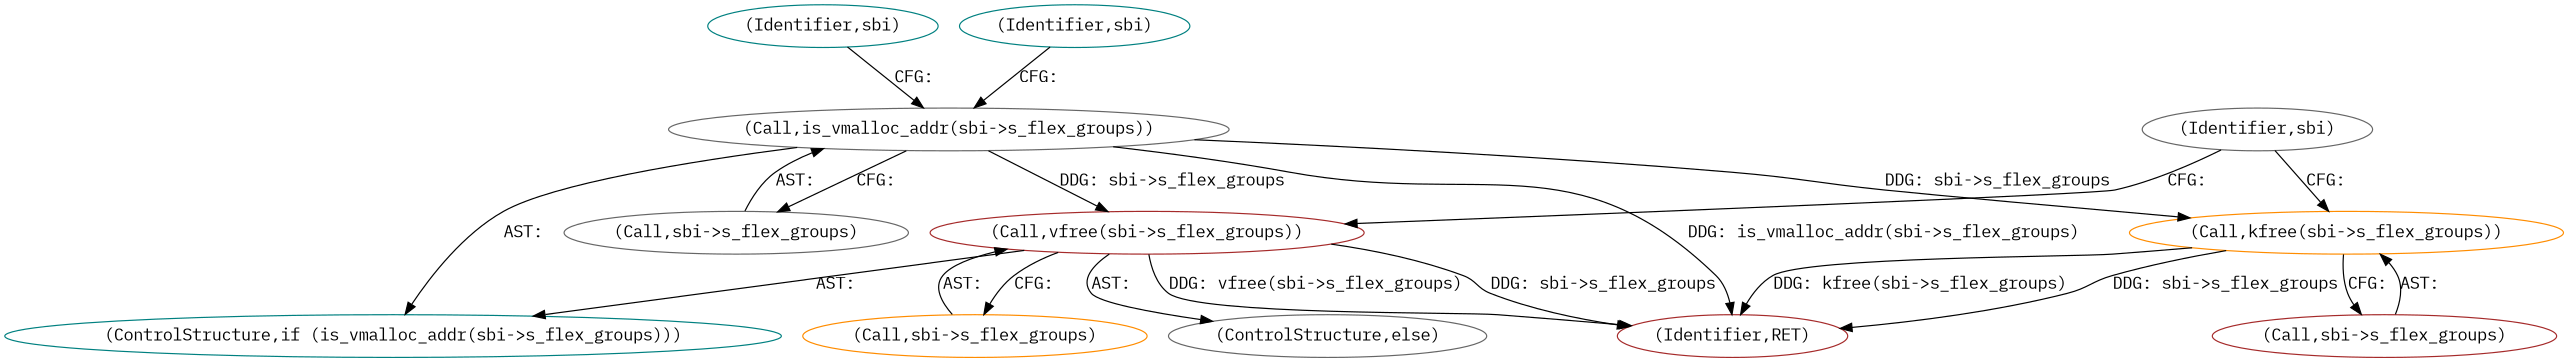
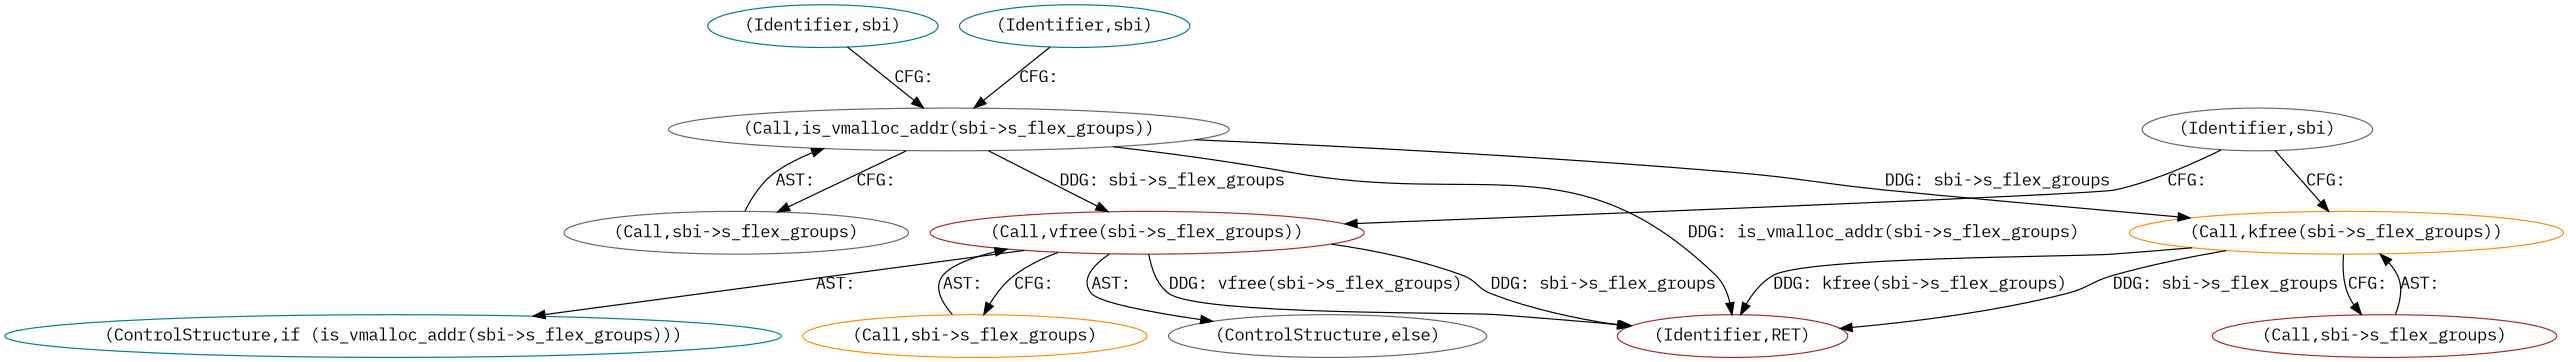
edge "(Call,is_vmalloc_addr(sbi->s_flex_groups))" -> "(ControlStructure,if (is_vmalloc_addr(sbi->s_flex_groups)))": removed, label "AST:"
